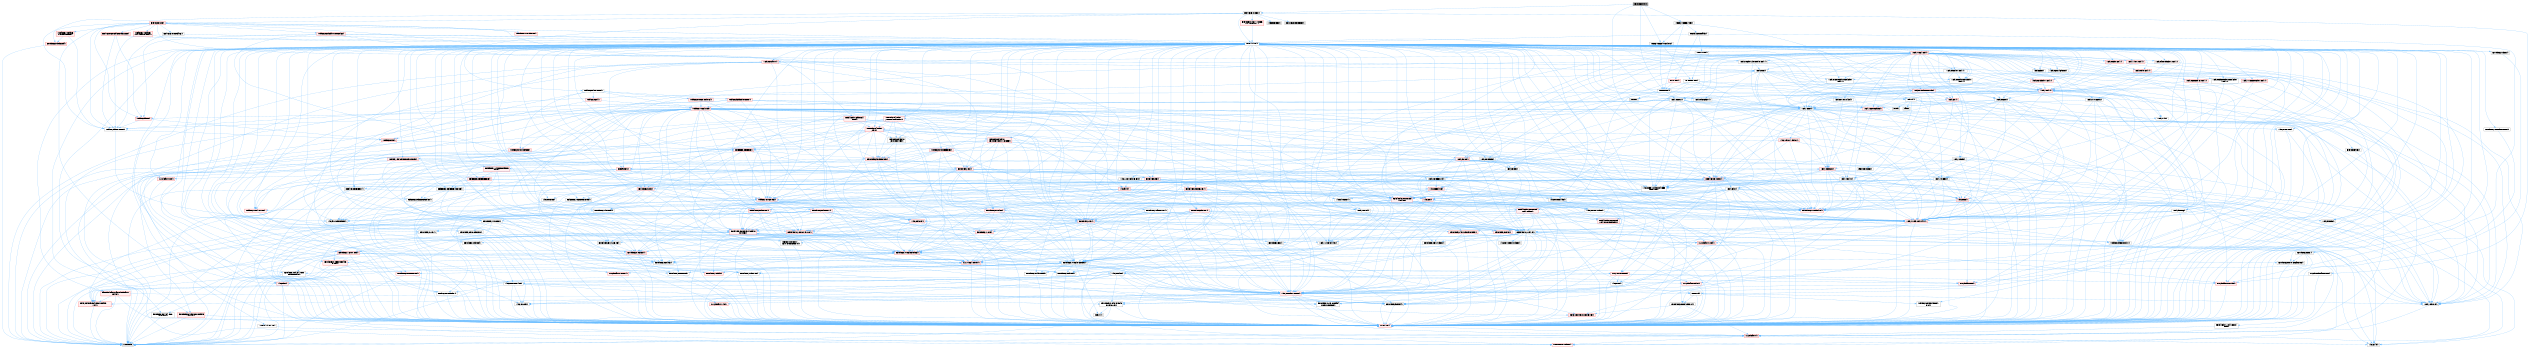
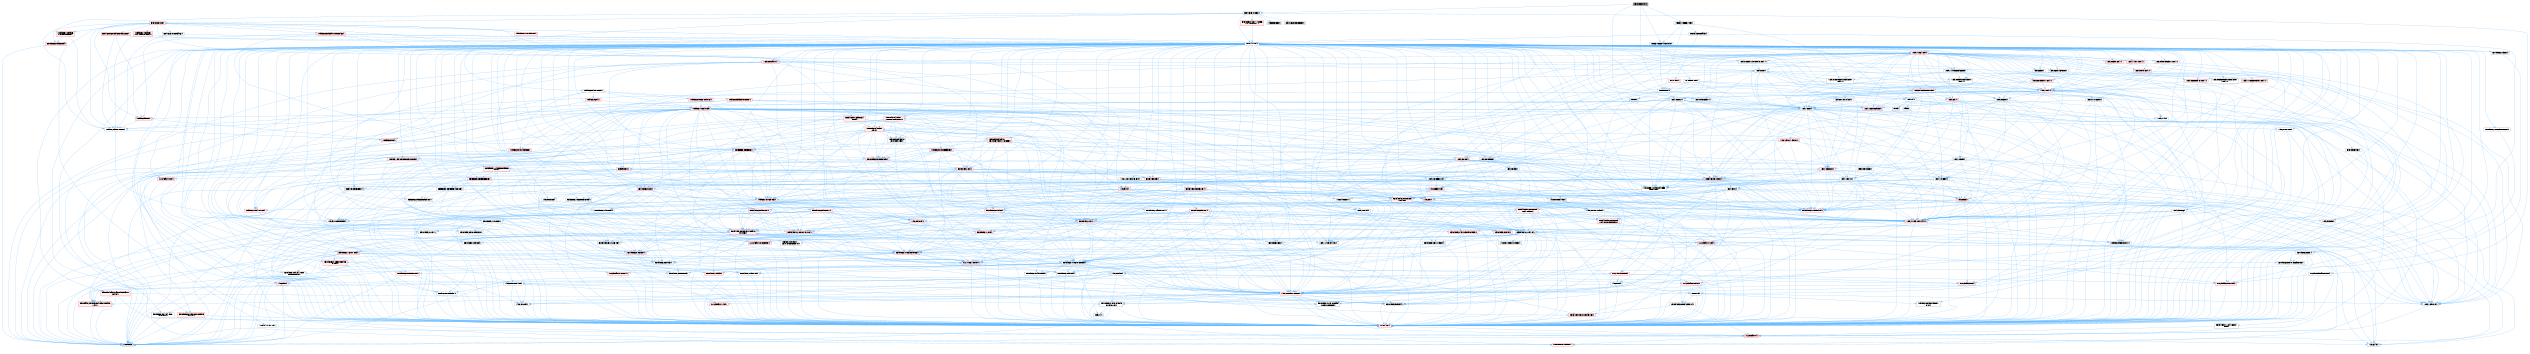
node "IntBoxTypes.h": removed
node "Math/RotationMatrix.h": label "Math/RotationMatrix.h" -> "Math/MulticastDelegate.h"
edge "Math/Quat.h" -> "Math/QuatRotationTranslation Matrix.h": reversed
node "HAL/PlatformProperties.h": added
node "Traits/IsCharEncodingCompatible With.h": label "Traits/IsCharEncodingCompatible With.h" -> "DenseGrid/IsCharEncodingCompatible With.h"
